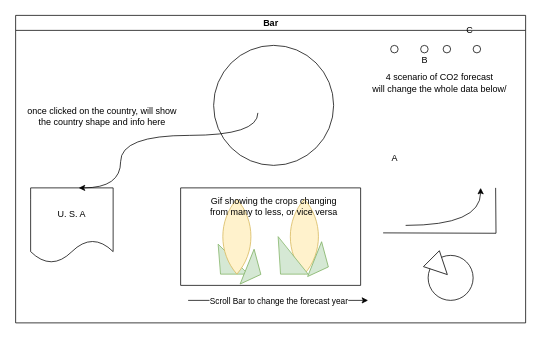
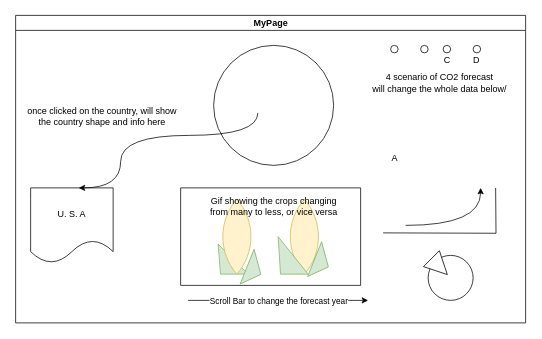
node "Bar": label "Bar" -> "MyPage"
node "C": moved (469, 30) -> (447, 60)
node "B": removed
node "D": added
